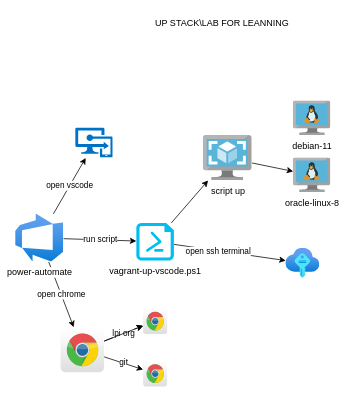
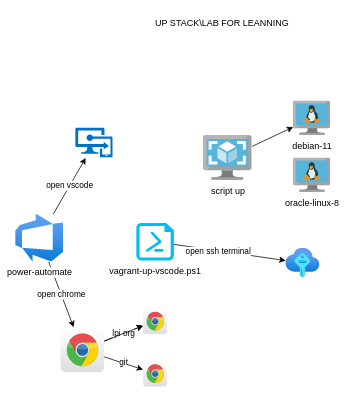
edge "script up" -> "debian-11": added
edge "script up" -> "oracle-linux-8": removed
edge "vagrant-up-vscode.ps1" -> "script up": removed
edge "power-automate" -> "vagrant-up-vscode.ps1": removed, label "run script"
